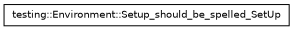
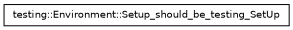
node "testing::Environment::Setup_should_be_spelled_SetUp": label "testing::Environment::Setup_should_be_spelled_SetUp" -> "testing::Environment::Setup_should_be_testing_SetUp"
